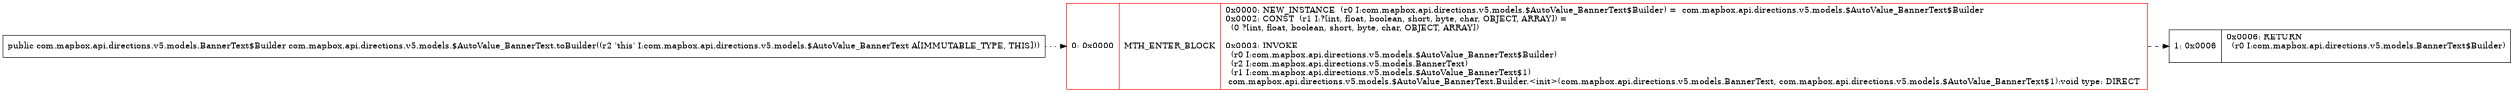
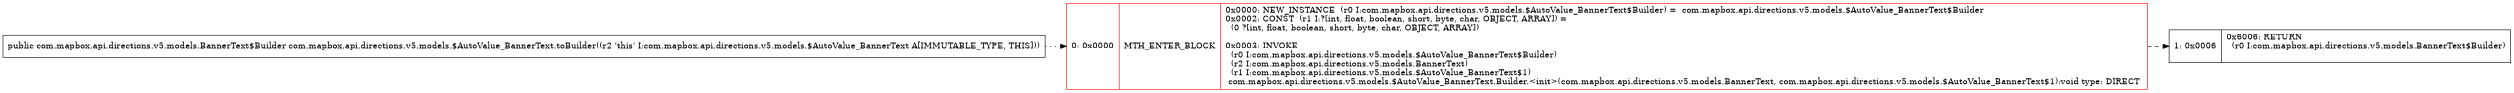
node "1: 0x0006": text "0x0006: RETURN" -> "0x6006: RETURN"
